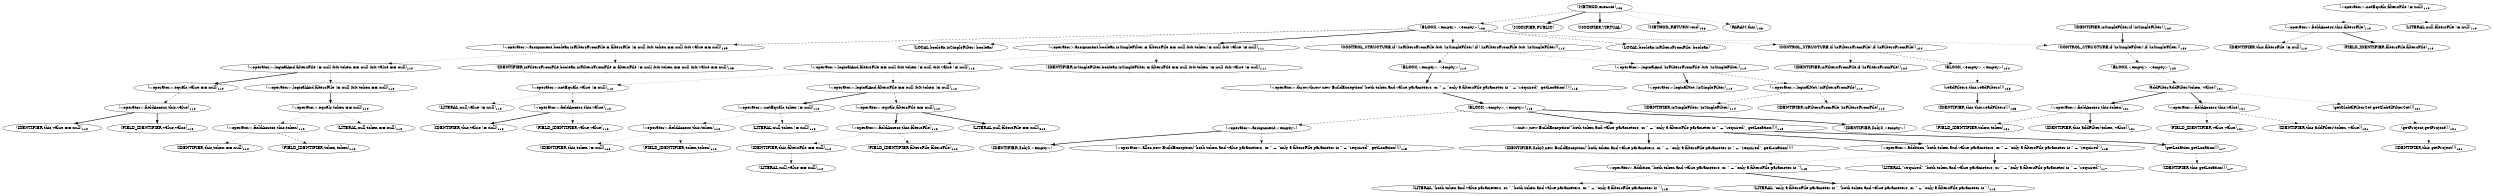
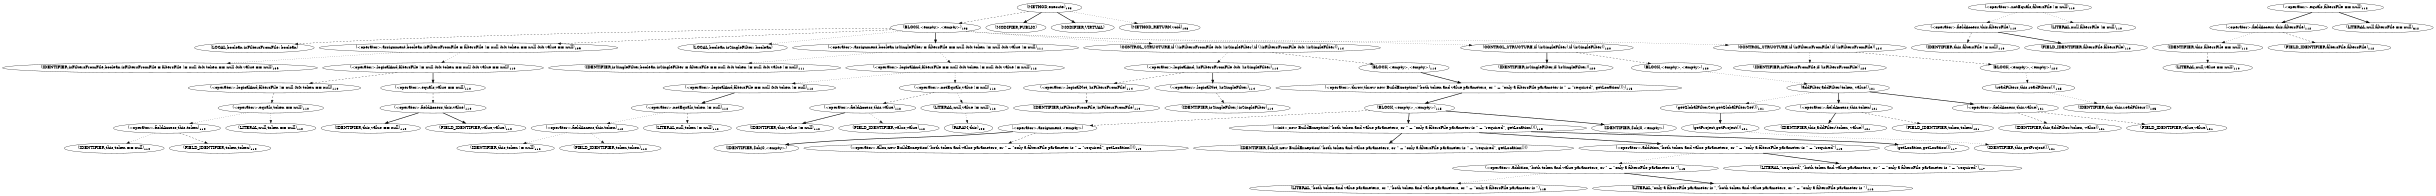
edge "(METHOD,execute)" -> "(PARAM,this)": now "(LITERAL,null,value != null)" -> "(PARAM,this)"
edge "(IDENTIFIER,isSingleFilter,if (isSingleFilter))" -> "(CONTROL_STRUCTURE,if (isSingleFilter),if (isSingleFilter))": reversed
edge "(<operator>.logicalAnd,filtersFile != null && token == null)" -> "(<operator>.equals,token == null)": style bold -> dashed
edge "(<operator>.logicalAnd,filtersFile == null && token != null)" -> "(<operator>.equals,filtersFile == null)": removed
edge "(readFilters,this.readFilters())" -> "(IDENTIFIER,this,this.readFilters())": style bold -> dotted
edge "(<operator>.logicalNot,!isFiltersFromFile)" -> "(IDENTIFIER,isSingleFilter,!isSingleFilter)": now "(<operator>.logicalNot,!isSingleFilter)" -> "(IDENTIFIER,isSingleFilter,!isSingleFilter)"
edge "(getGlobalFilterSet,getGlobalFilterSet())" -> "(getProject,getProject())": style dotted -> bold
node "(IDENTIFIER,this,getLocation())": removed
